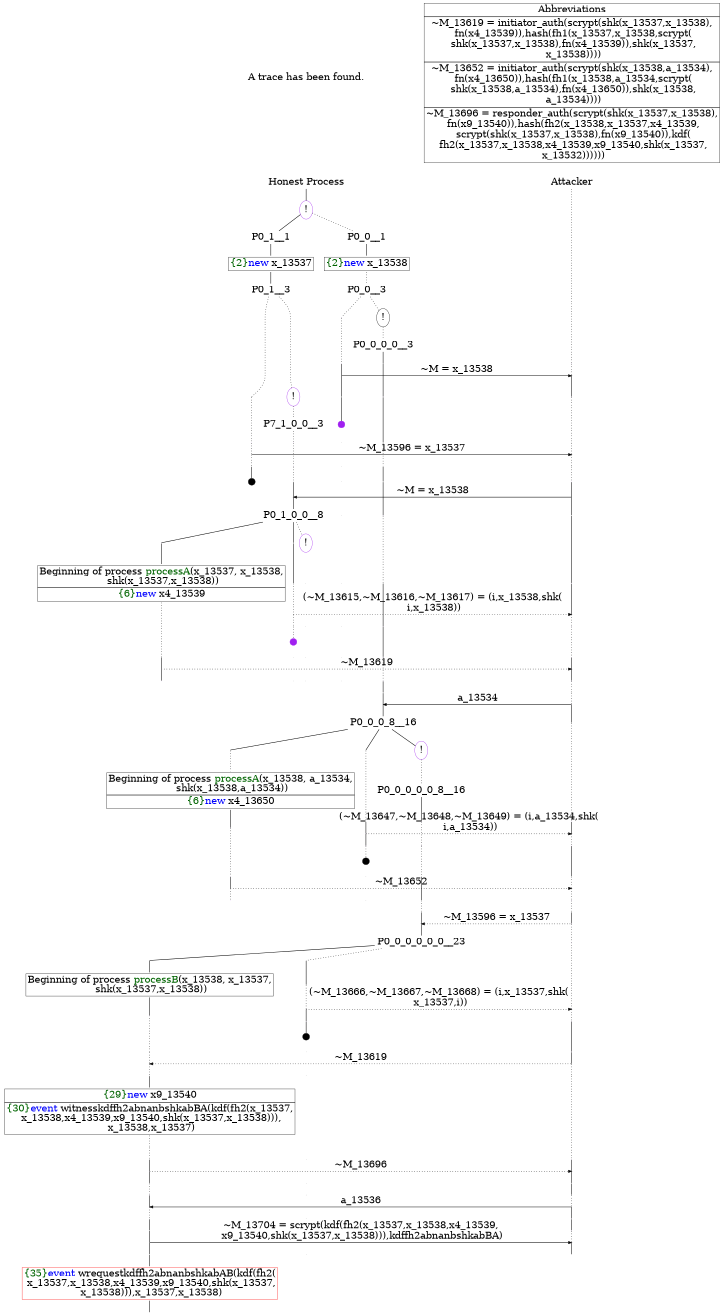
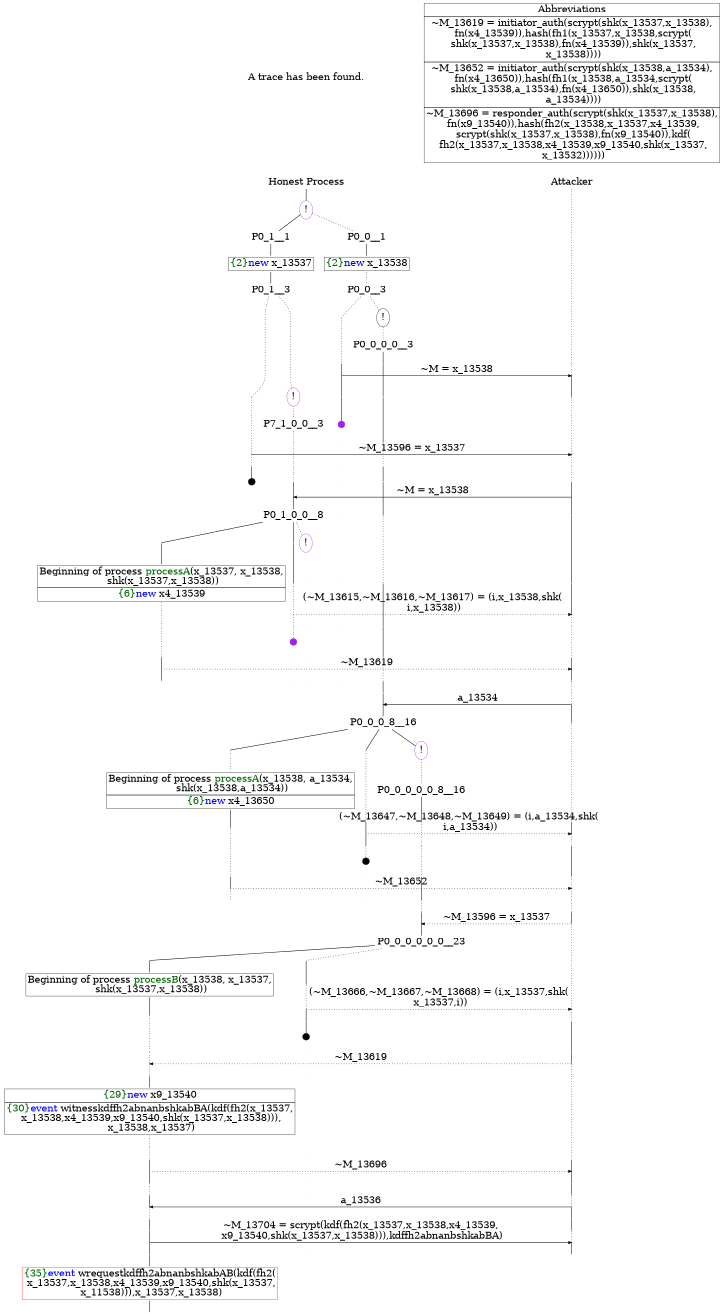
node "{35}": text "x_13538))),x_13537,x_13538)" -> "x_11538))),x_13537,x_13538)"
